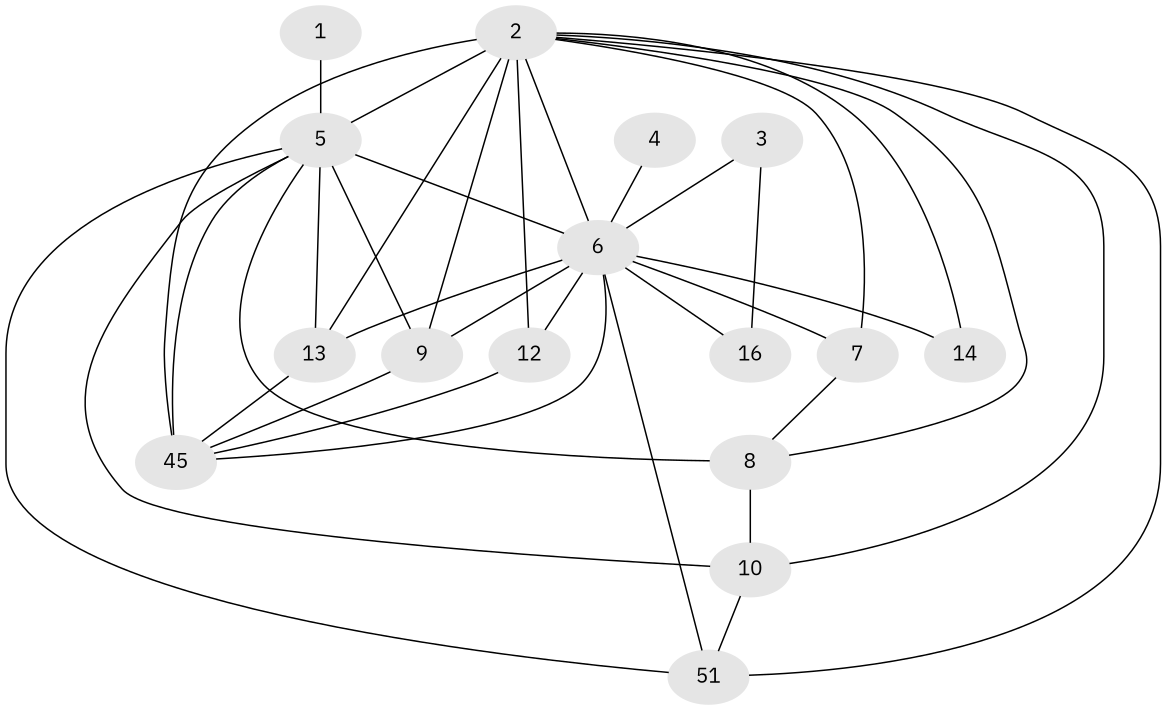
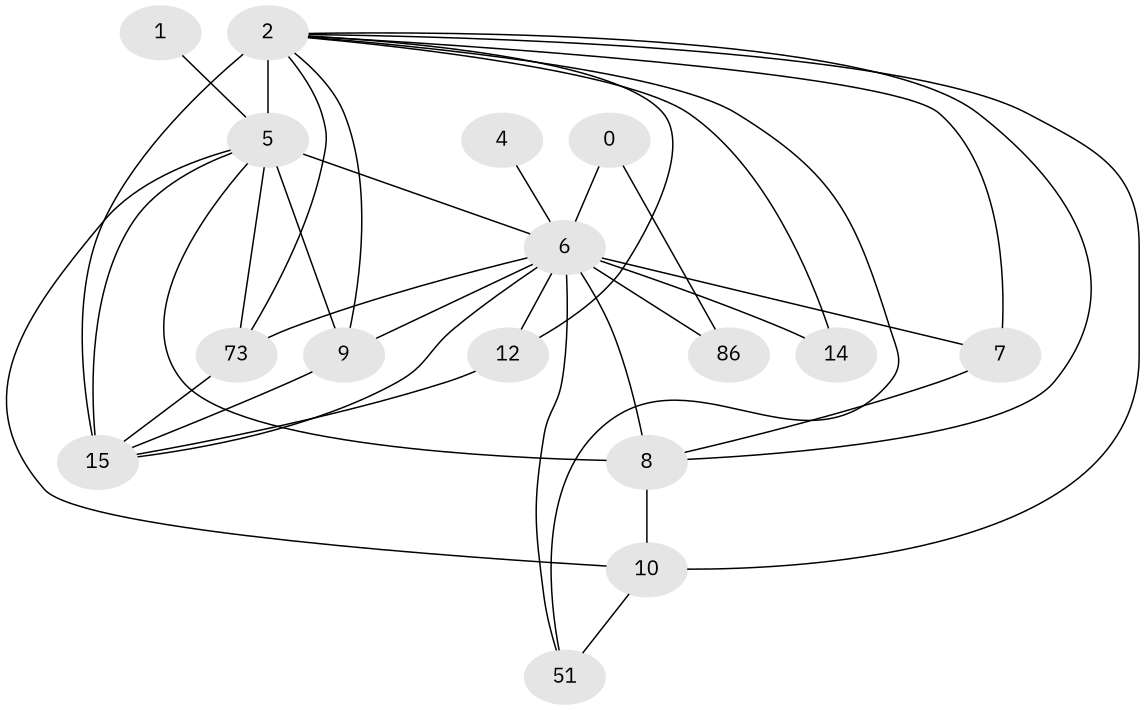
edge "2" -- "6": now "8" -- "6"
node "3": label "3" -> "0"
node "13": label "13" -> "73"
node "16": label "16" -> "86"
node "45": label "45" -> "15"
edge "5" -- "51": removed
